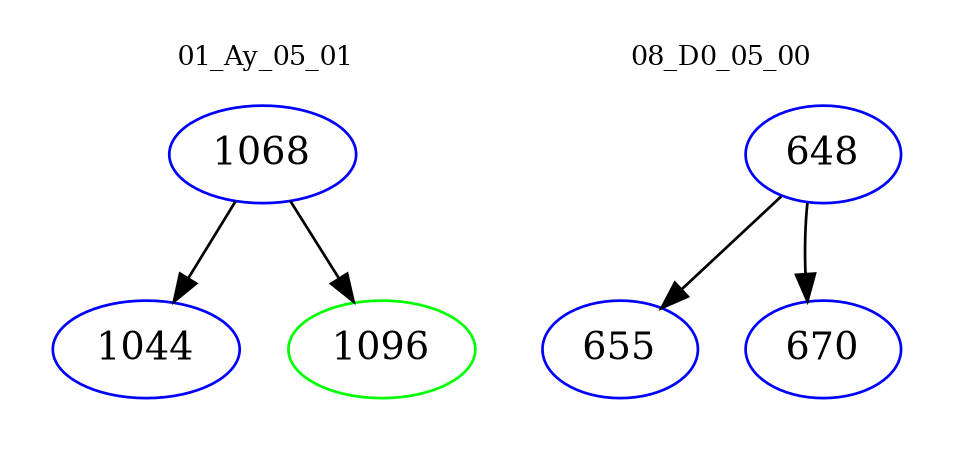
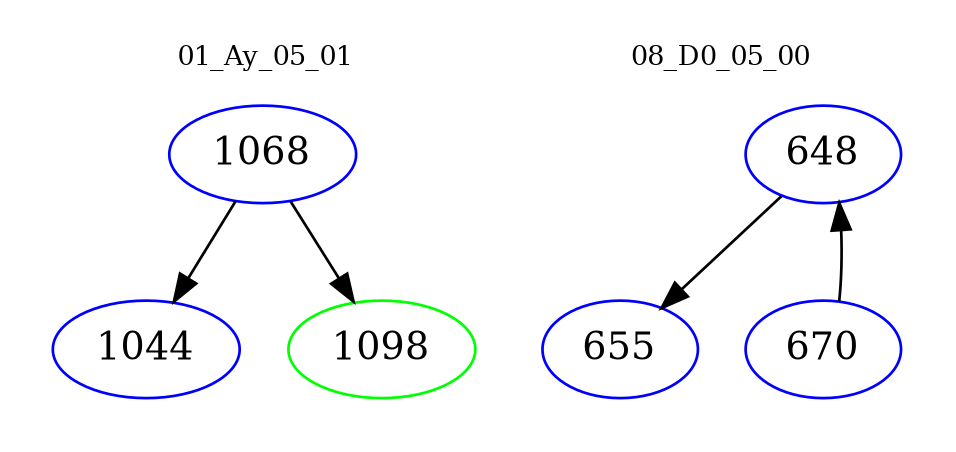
edge "648" -> "670": reversed
node "1096": label "1096" -> "1098"
